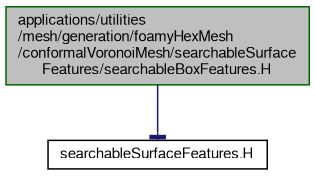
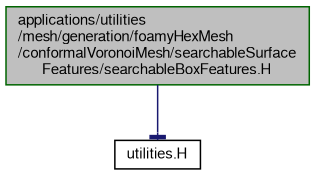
node "searchableSurfaceFeatures.H": label "searchableSurfaceFeatures.H" -> "utilities.H"
